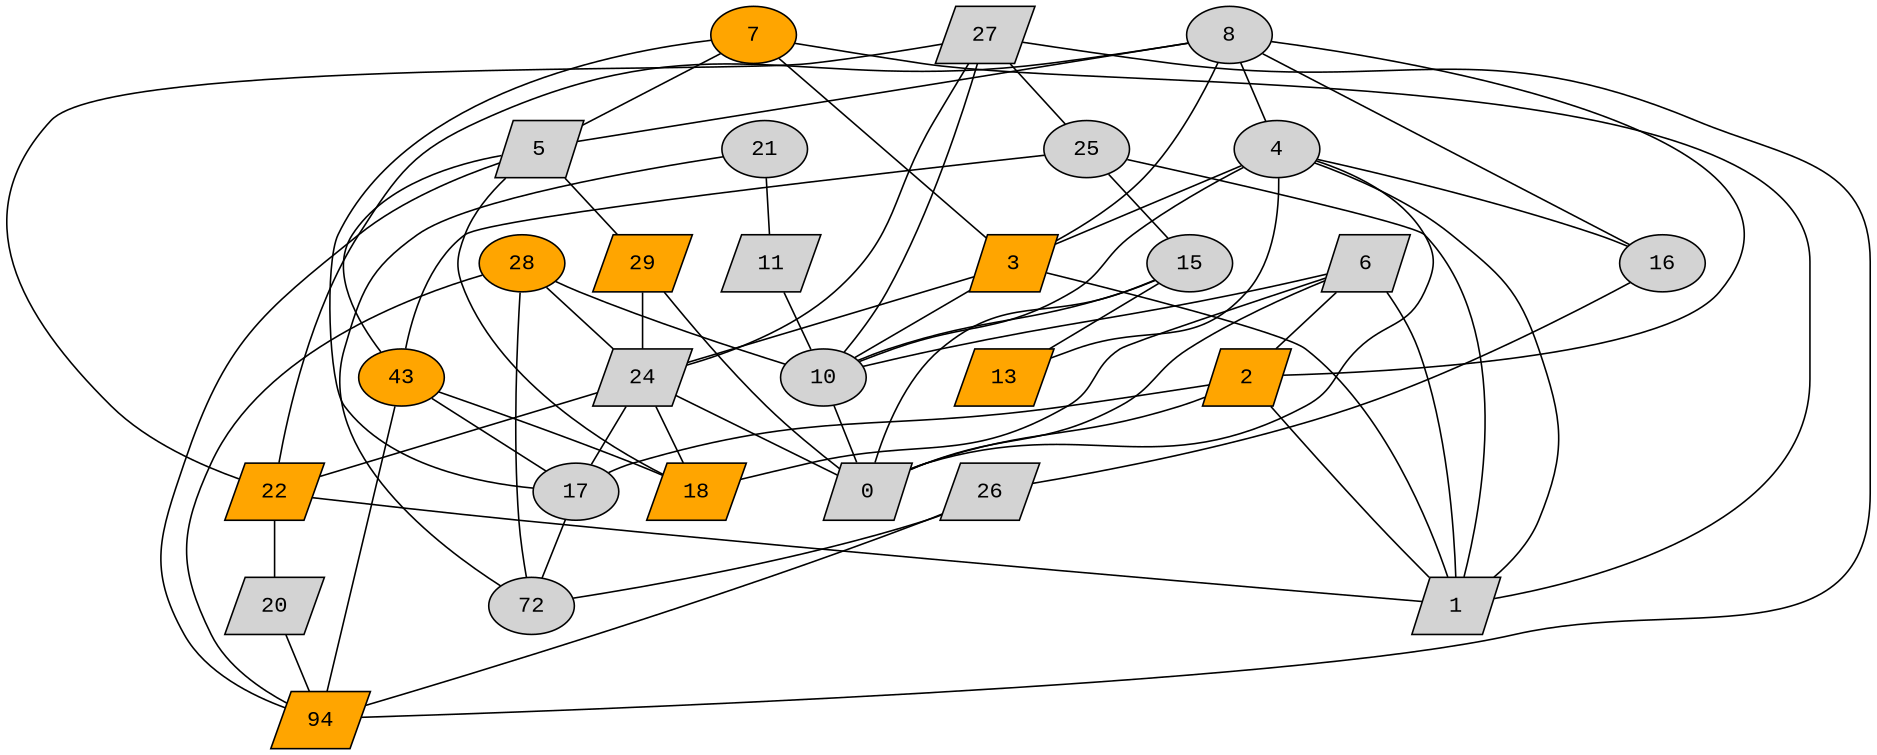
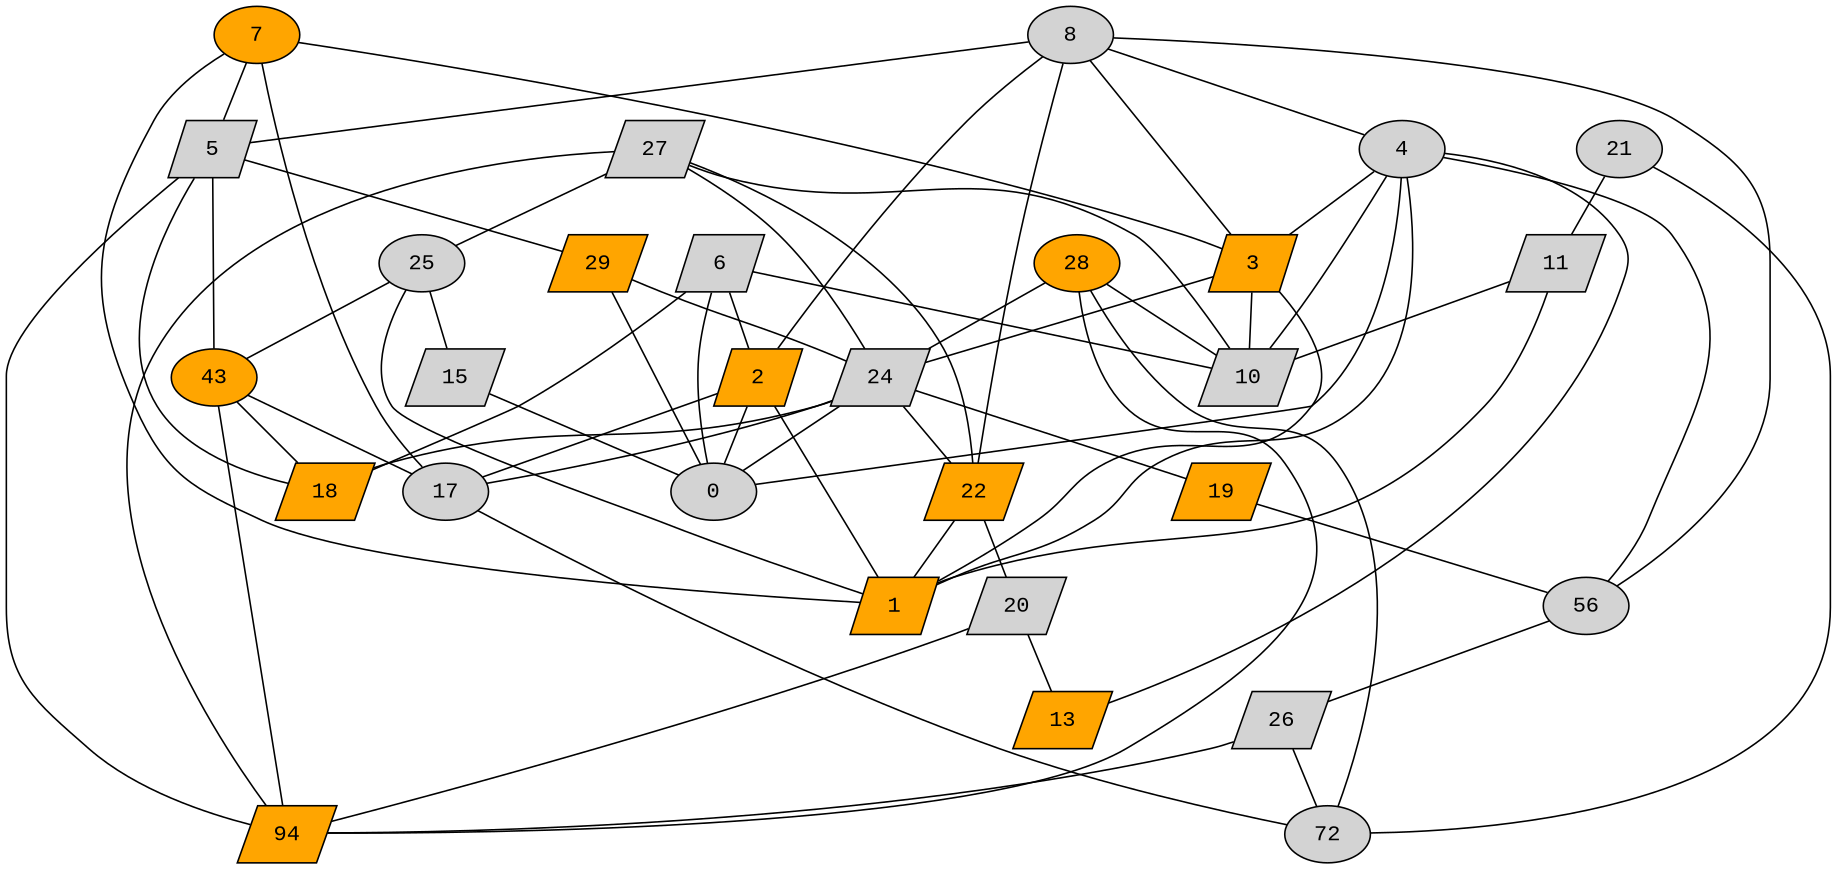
node "15": shape ellipse -> parallelogram
node "16": label "16" -> "56"
edge "15" -- "13": now "20" -- "13"
edge "15" -- "10": removed
node "10": shape ellipse -> parallelogram
edge "6" -- "1": now "11" -- "1"
edge "10" -- "0": removed
node "0": shape parallelogram -> ellipse
node "19": added
node "1": fillcolor lightgrey -> orange
